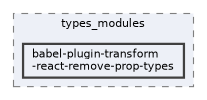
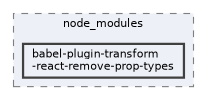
cluster "types_modules": label "types_modules" -> "node_modules"
